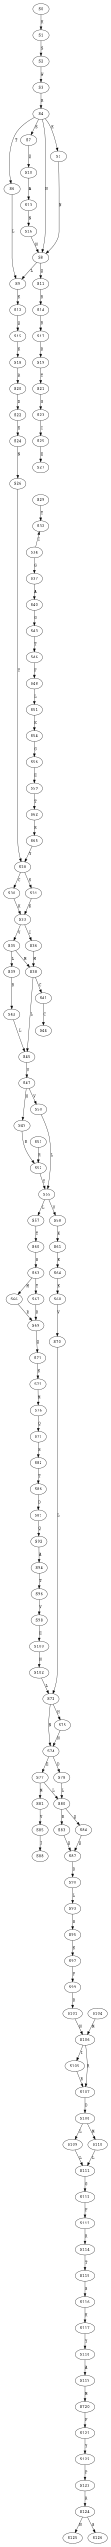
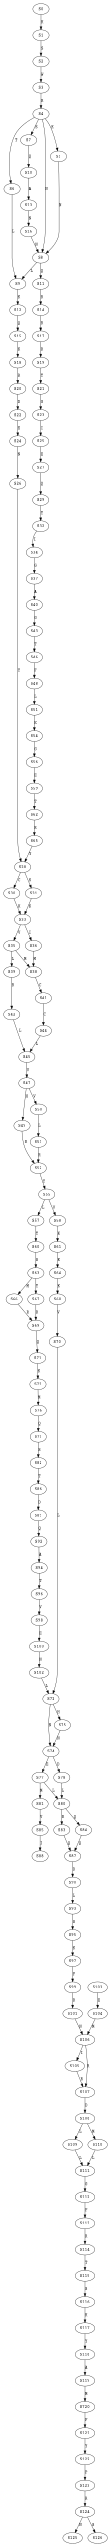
edge "S27" -> "S29": added, label "Q"
edge "S34" -> "S32": reversed
edge "S38" -> "S45": now "S44" -> "S45"
edge "S50" -> "S55": now "S50" -> "S53"
node "S103": added
